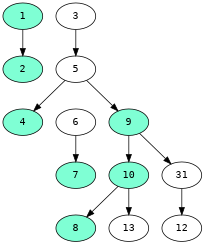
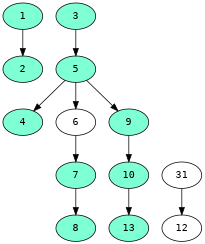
node "3": fillcolor white -> aquamarine
node "5": fillcolor white -> aquamarine
edge "5" -> "6": added
edge "9" -> "31": removed
edge "10" -> "8": now "7" -> "8"
node "13": fillcolor white -> aquamarine
